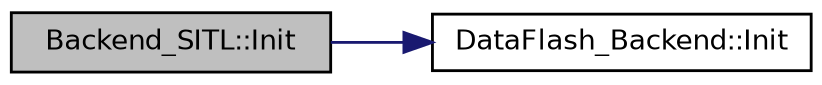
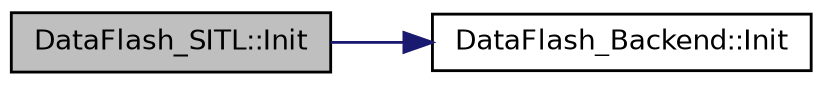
node "Backend_SITL::Init": label "Backend_SITL::Init" -> "DataFlash_SITL::Init"
